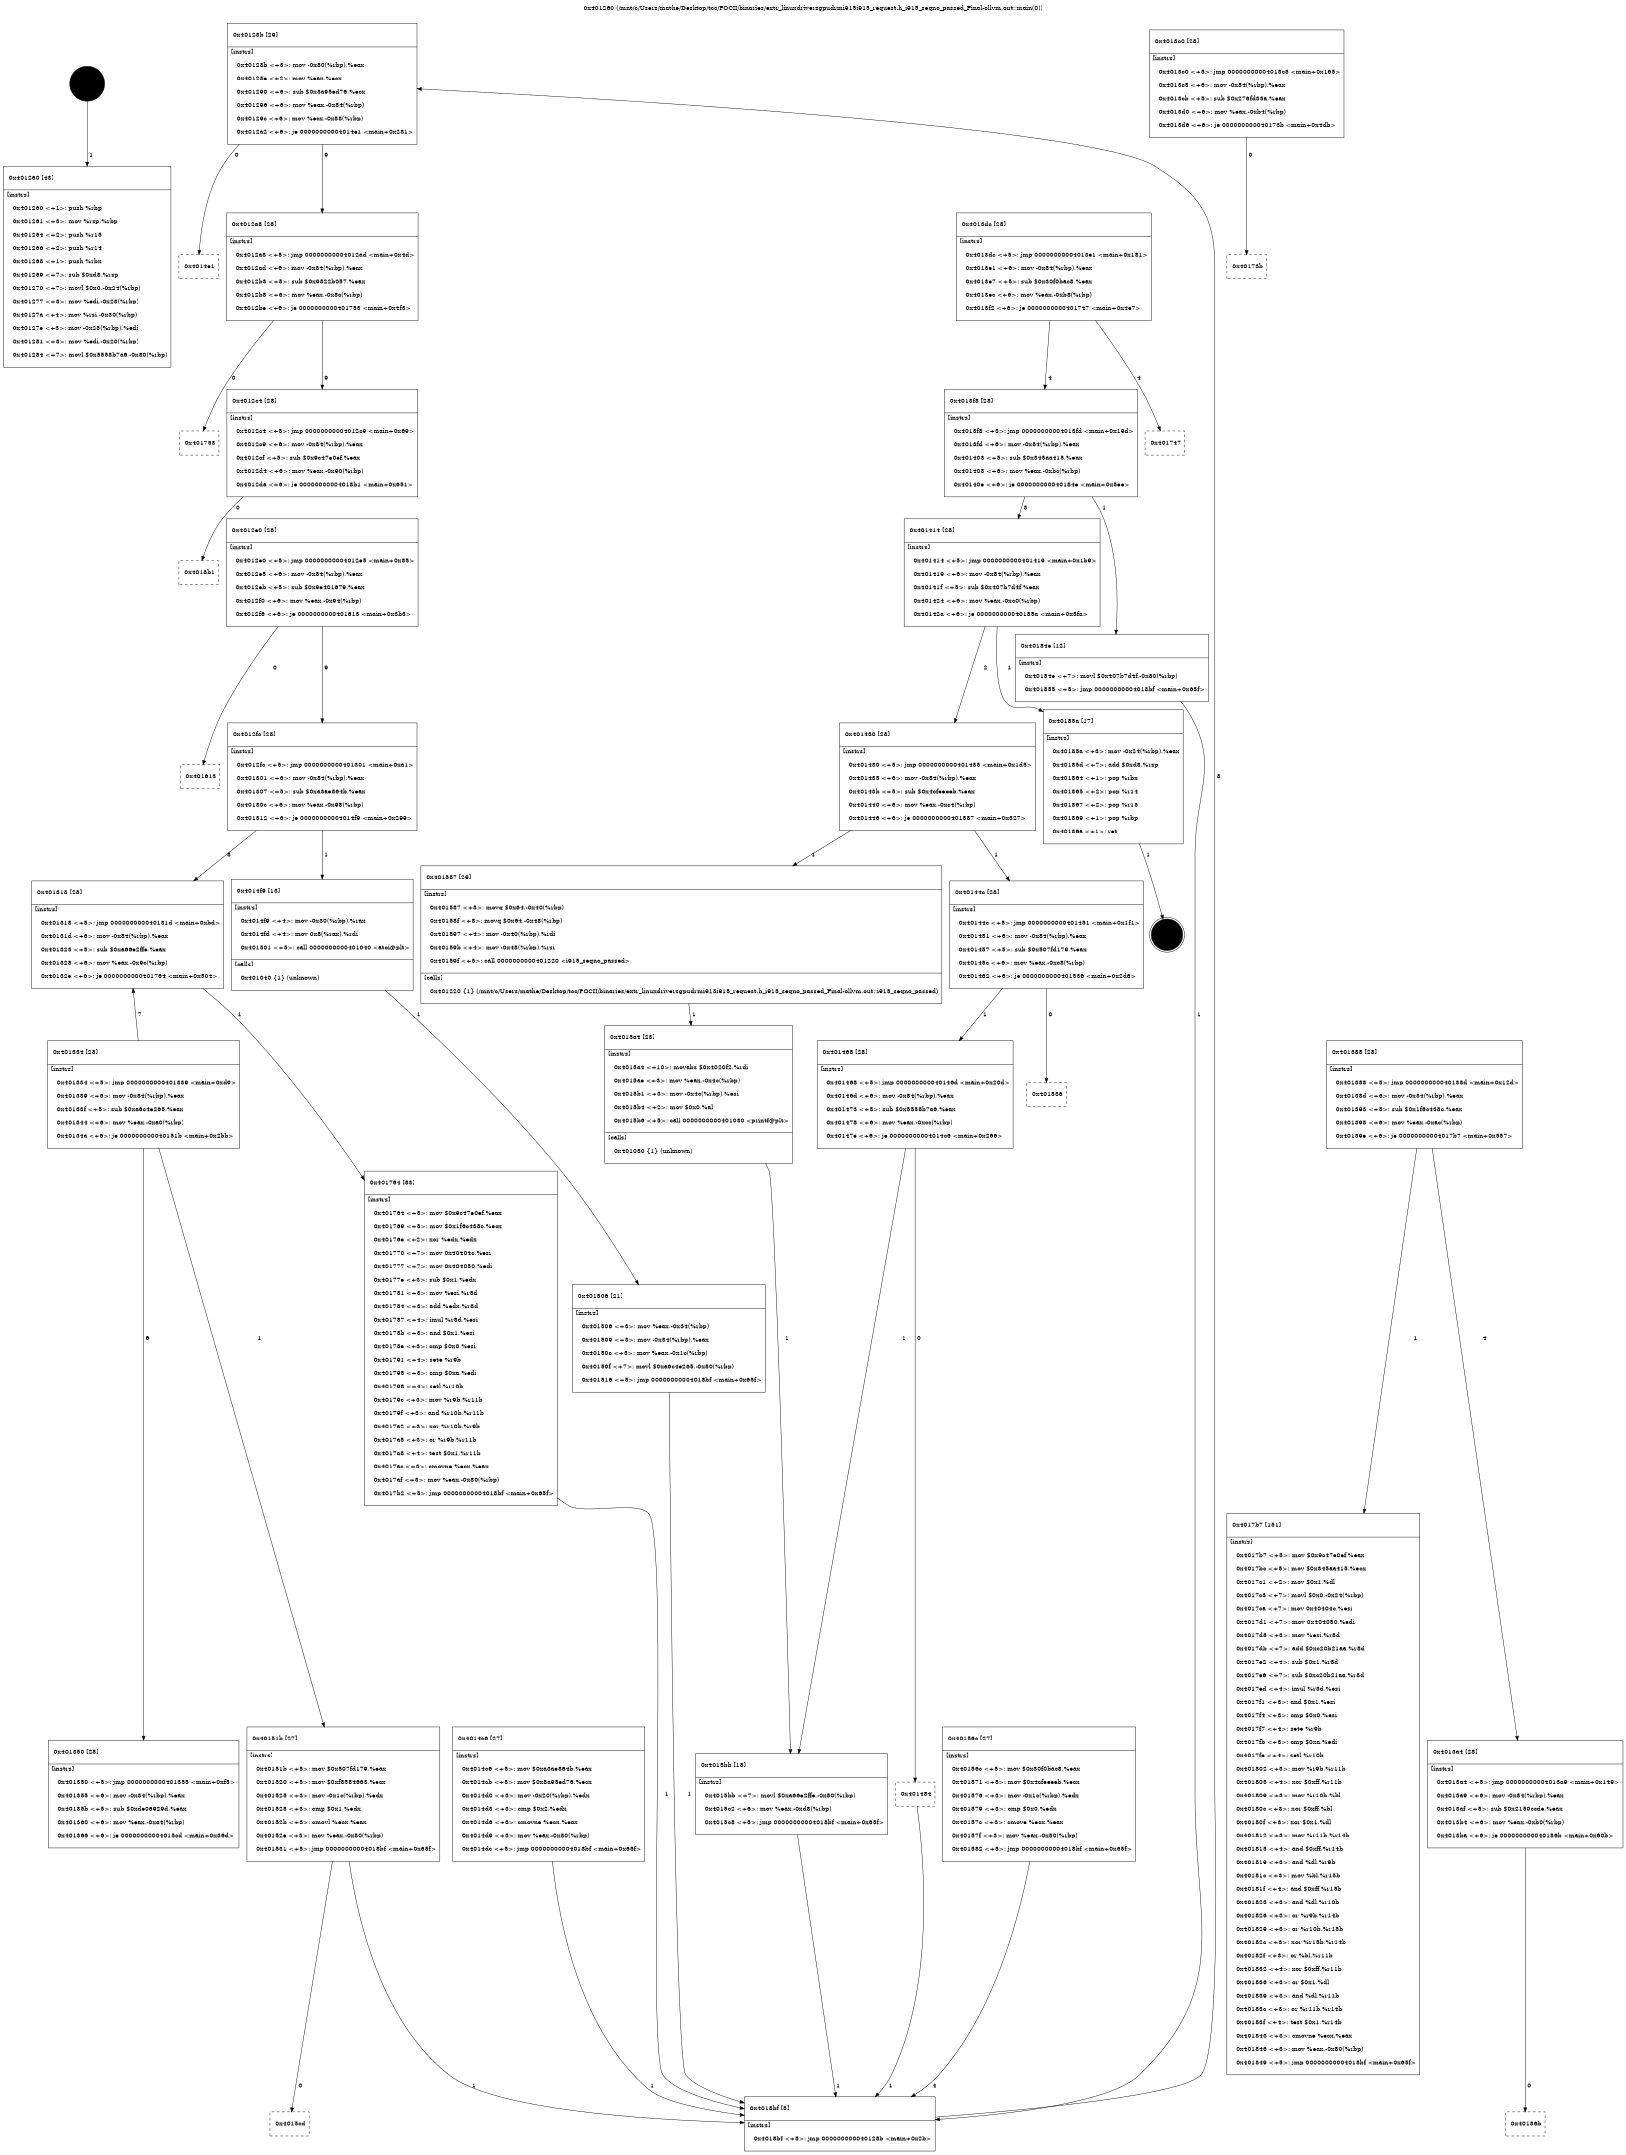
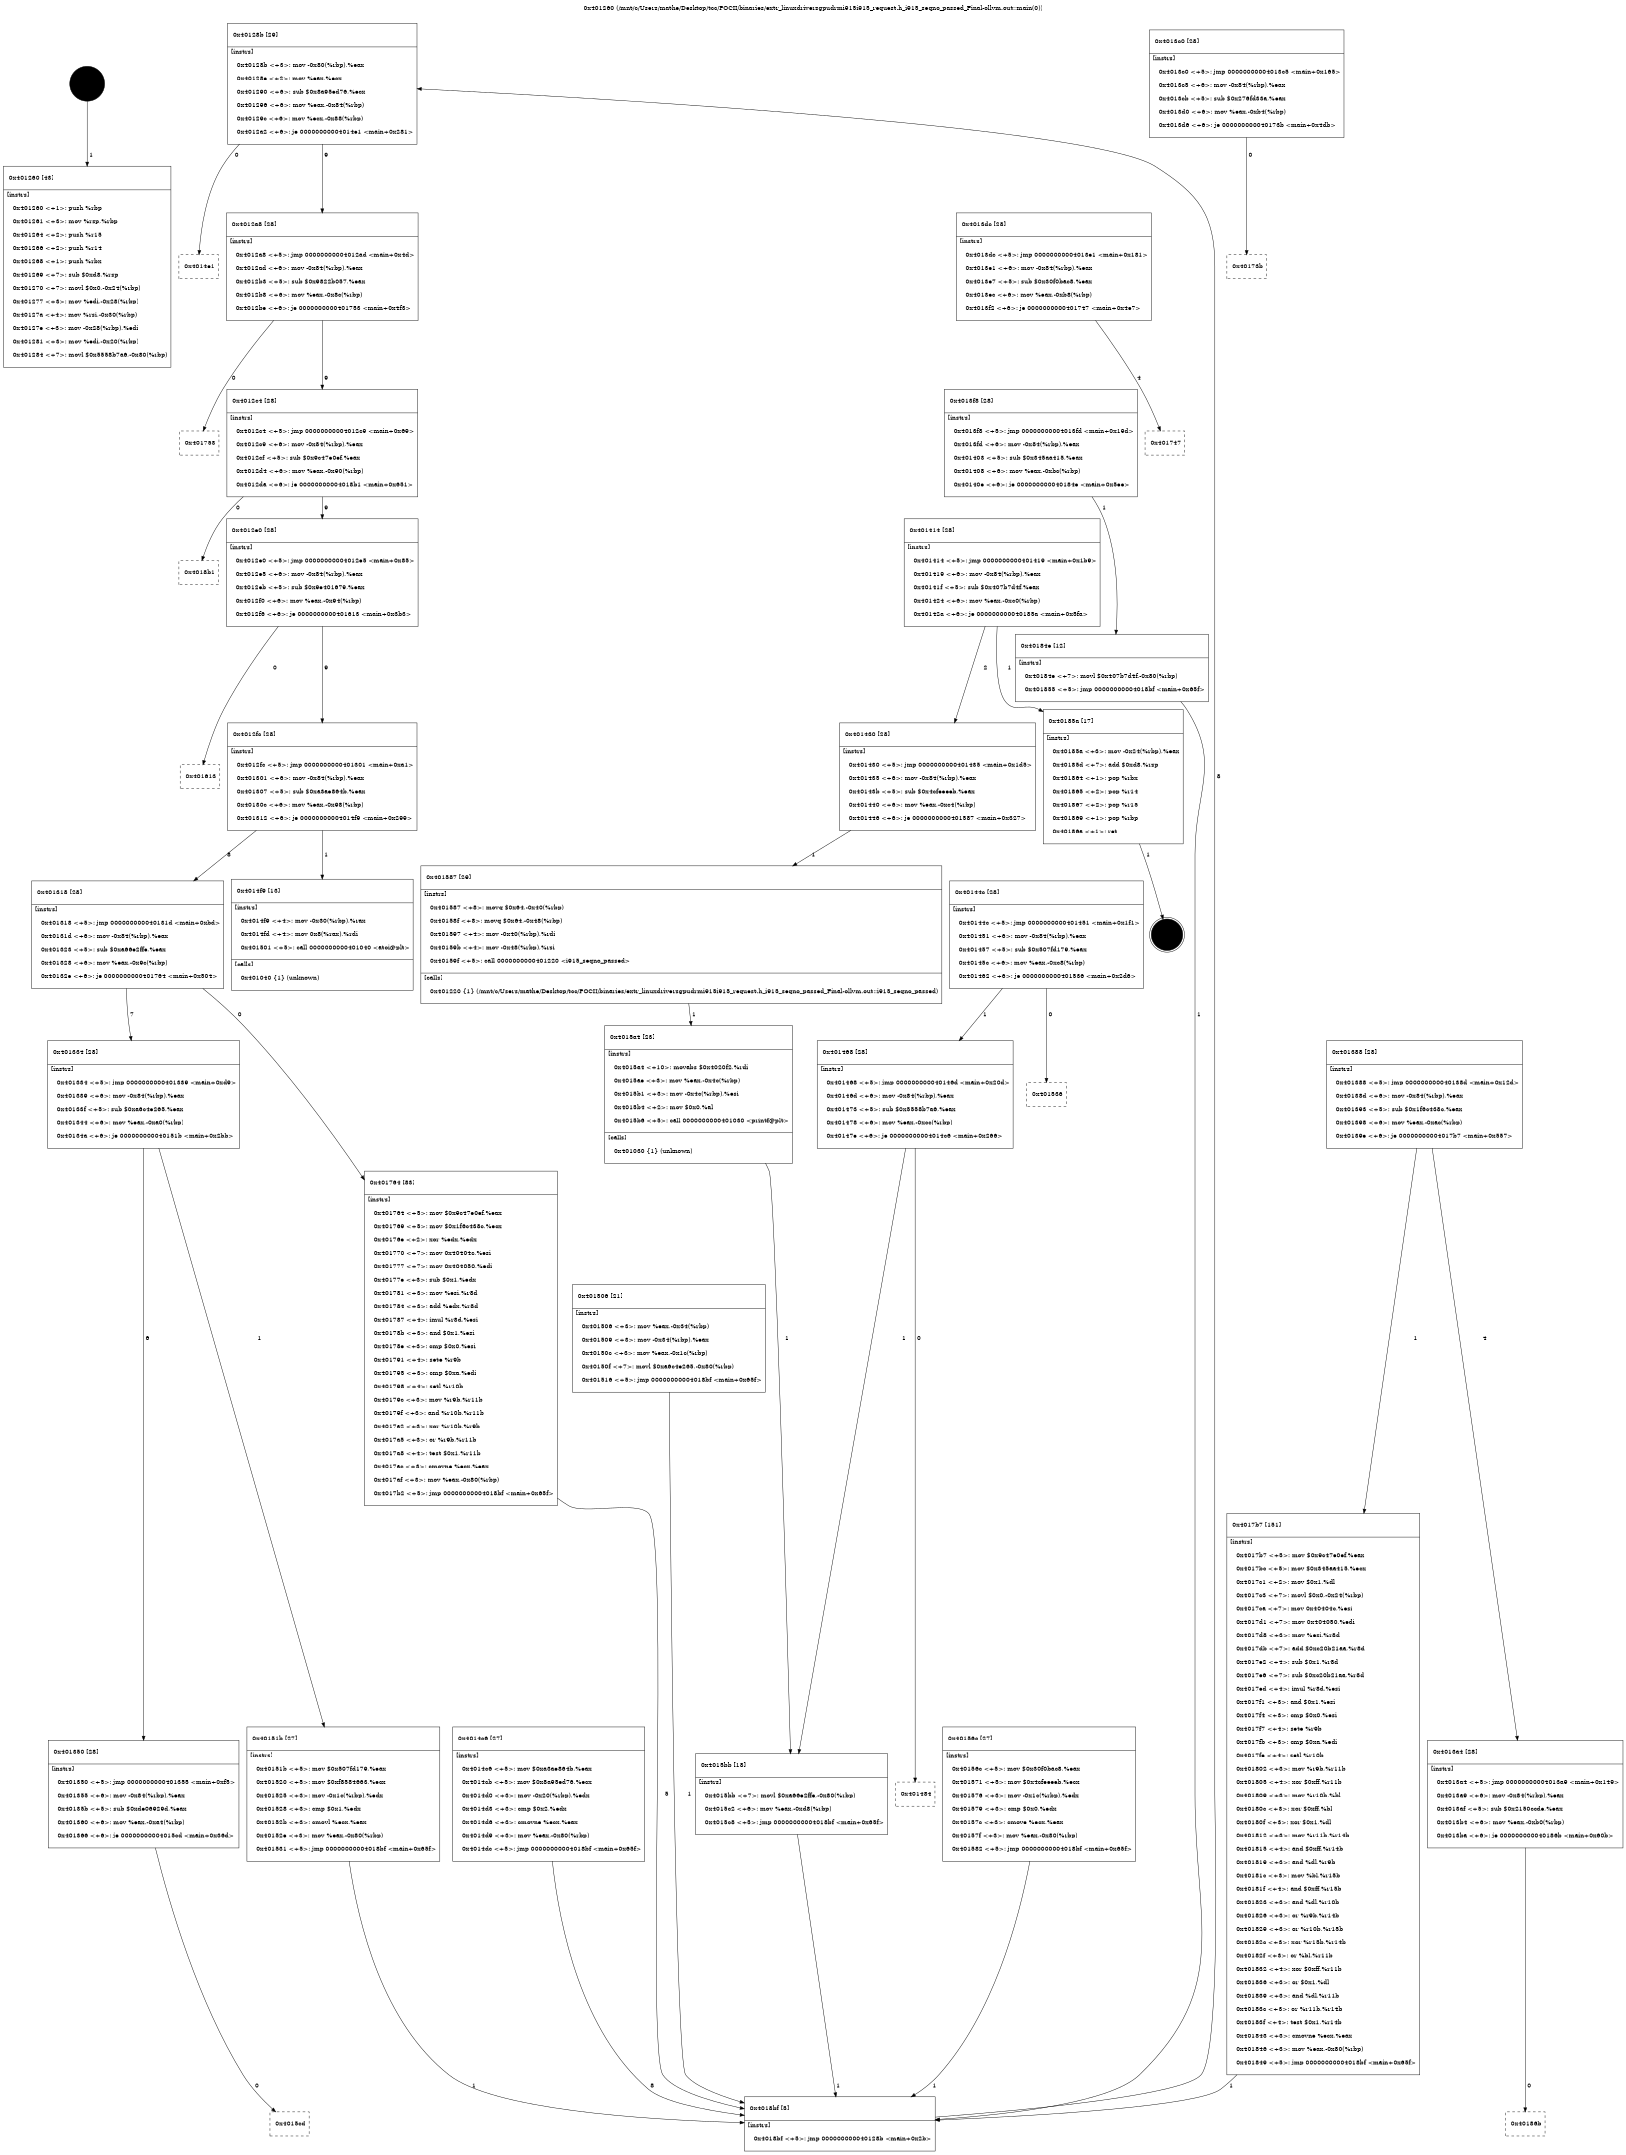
edge "0x4013dc [28]" -> "0x4013f8 [28]": removed, label "4"
edge "0x4012c4 [28]" -> "0x4012e0 [28]": added, label "9"
edge "0x4013f8 [28]" -> "0x401414 [28]": removed, label "3"
edge "0x401430 [28]" -> "0x40144c [28]": removed, label "1"
edge "0x401318 [28]" -> "0x401764 [83]": label " 1" -> " 0"
edge "0x401334 [28]" -> "0x401318 [28]": reversed
edge "0x4014f9 [13]" -> "0x401506 [21]": removed, label "1"
edge "0x401764 [83]" -> "0x4018bf [5]": label " 1" -> " 5"
edge "0x401484" -> "0x4018bf [5]": now "0x4017b7 [151]" -> "0x4018bf [5]"
edge "0x40151b [27]" -> "0x4015cd": now "0x401350 [28]" -> "0x4015cd"
edge "0x4014c6 [27]" -> "0x4018bf [5]": label " 1" -> " 8"
edge "0x40156c [27]" -> "0x4018bf [5]": label " 4" -> " 1"
